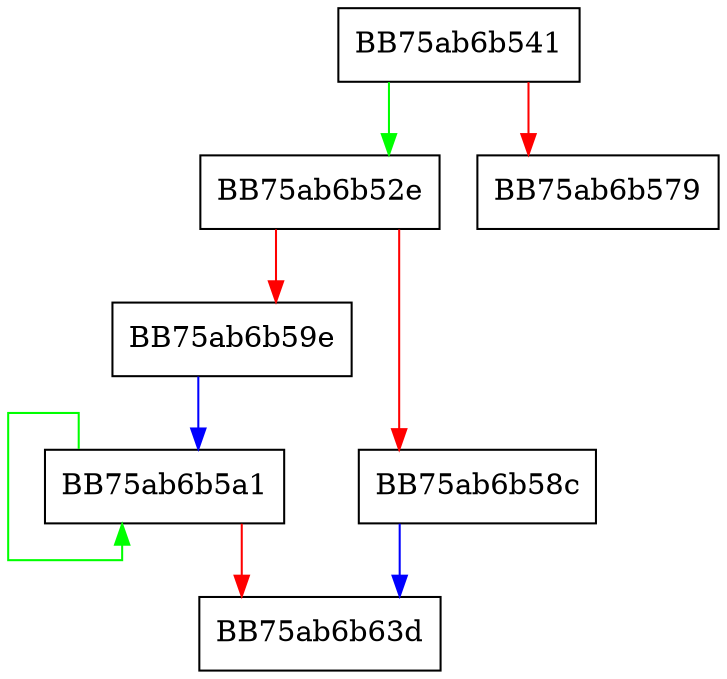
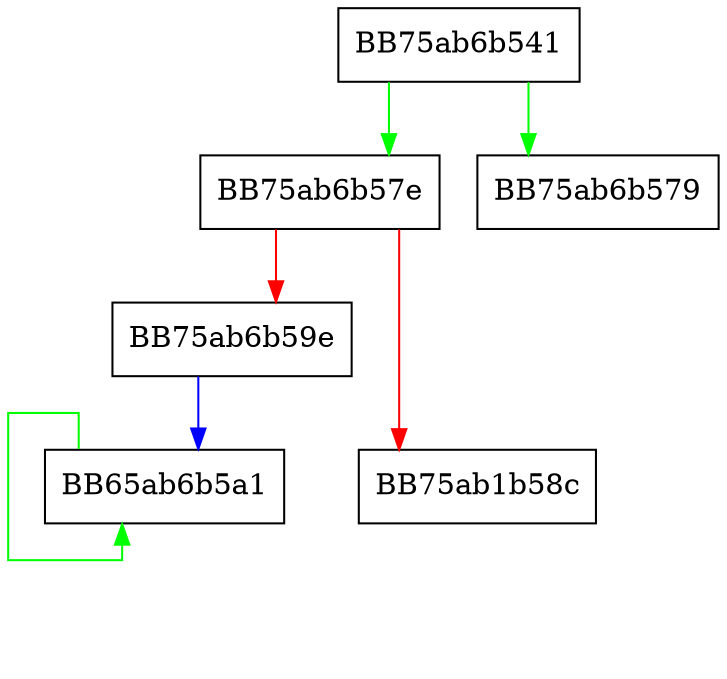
edge "BB75ab6b541" -> "BB75ab6b579": color red -> green
node "BB75ab6b52e": label "BB75ab6b52e" -> "BB75ab6b57e"
node "BB75ab6b5a1": label "BB75ab6b5a1" -> "BB65ab6b5a1"
node "BB75ab6b58c": label "BB75ab6b58c" -> "BB75ab1b58c"
node "BB75ab6b63d": removed
